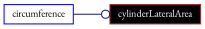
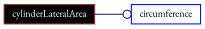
edge "circumference" -> "cylinderLateralArea": reversed
